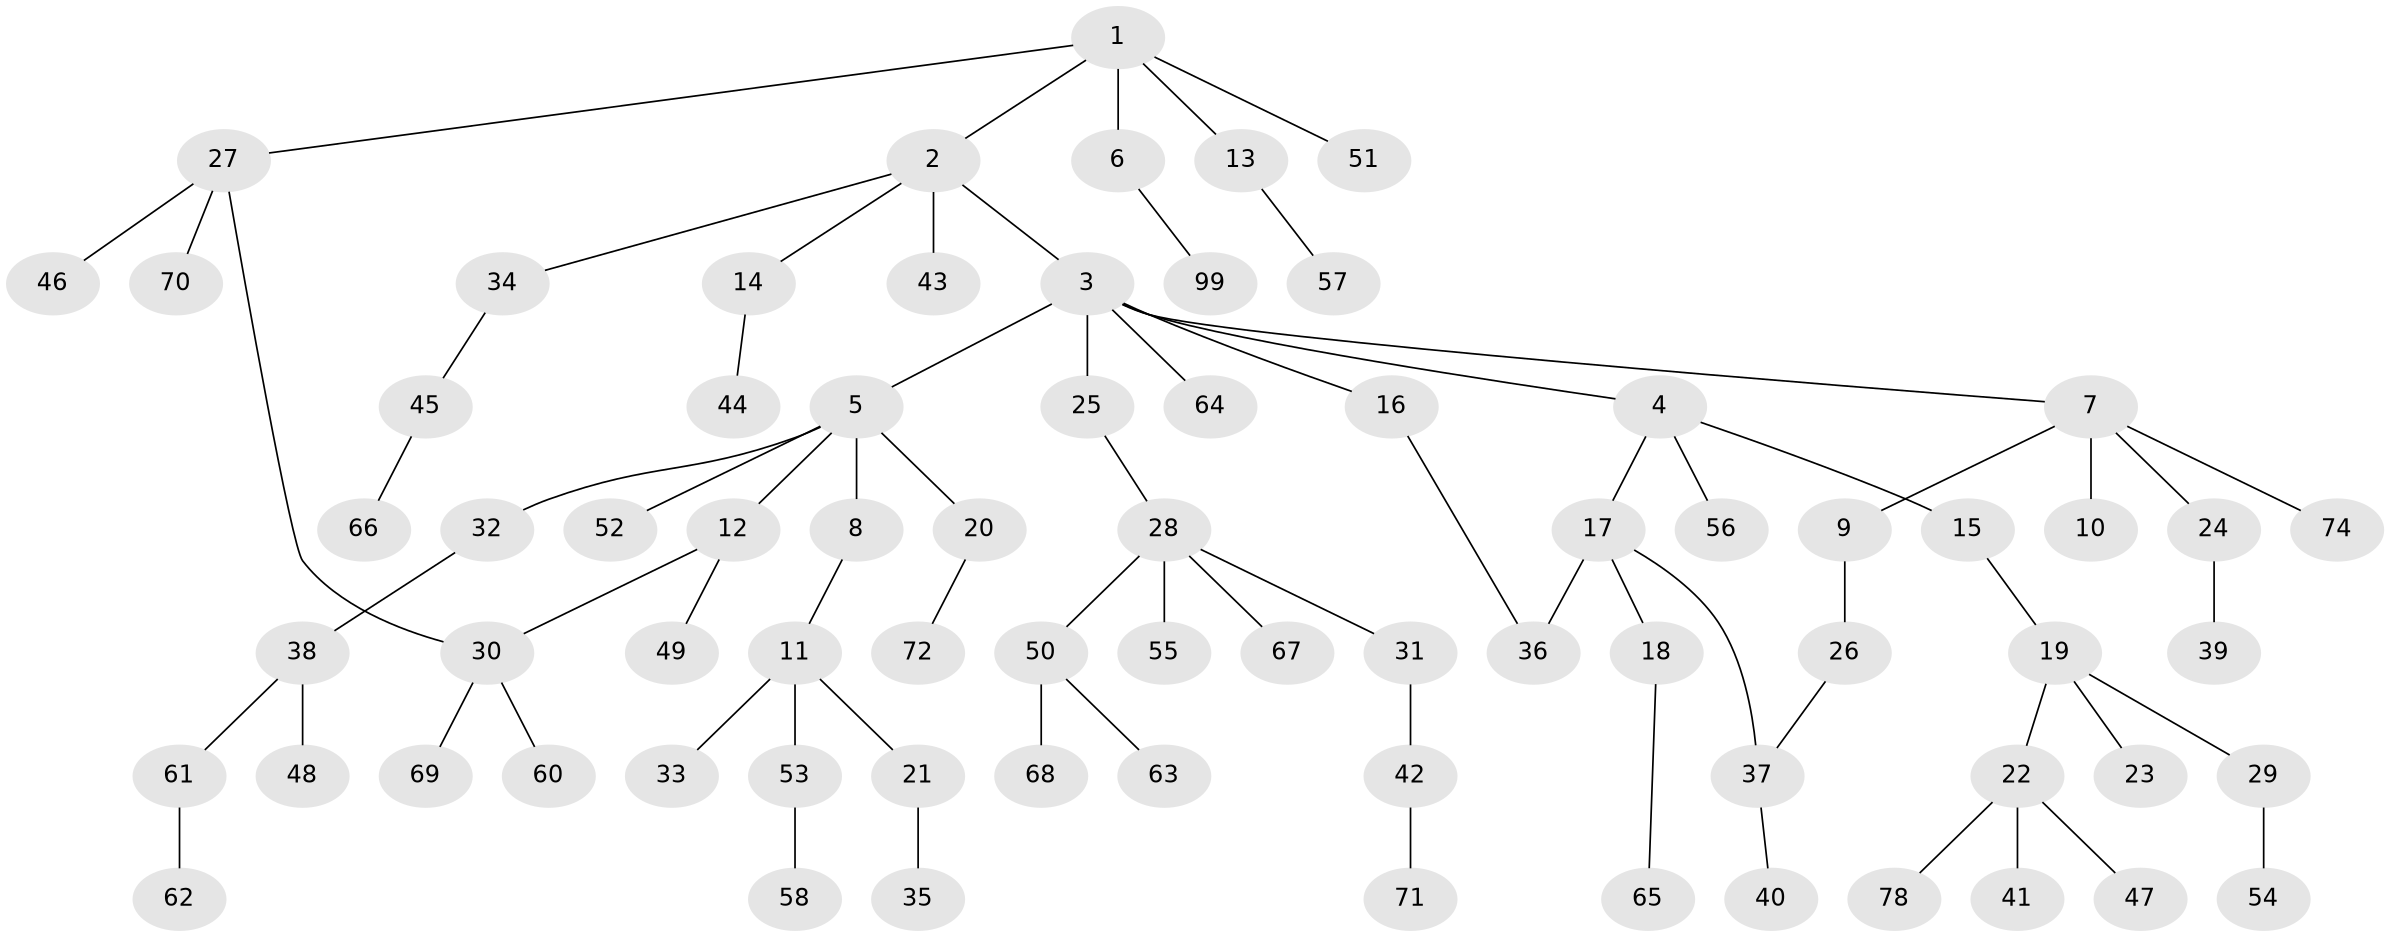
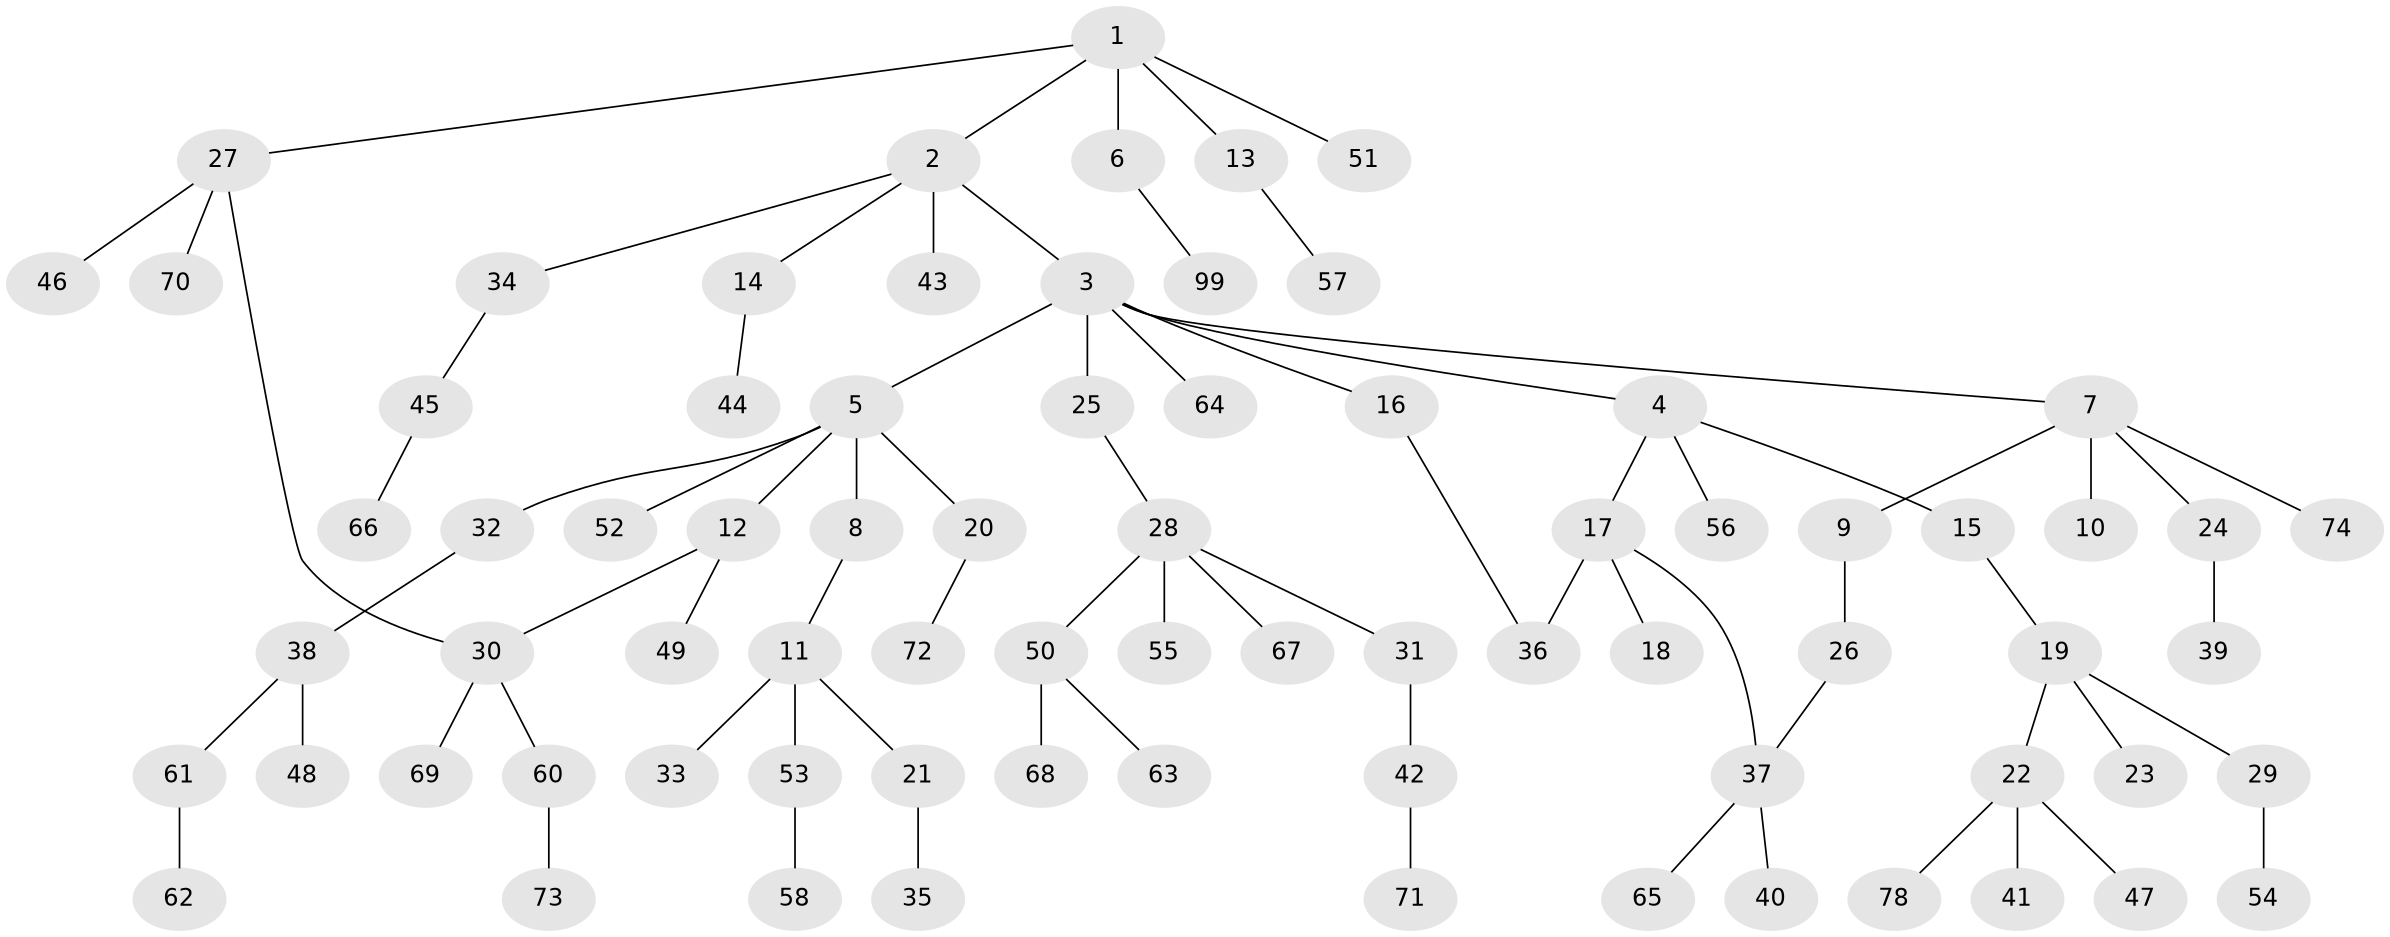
edge "18" -- "65": now "37" -- "65"
node "73": added
